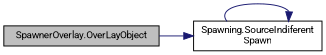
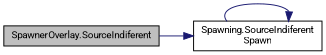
node "SpawnerOverlay.OverLayObject": label "SpawnerOverlay.OverLayObject" -> "SpawnerOverlay.SourceIndiferent"
